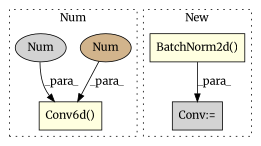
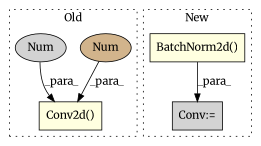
cluster "Num": label "Num" -> "Old"
node "Conv6d()": label "Conv6d()" -> "Conv2d()"
